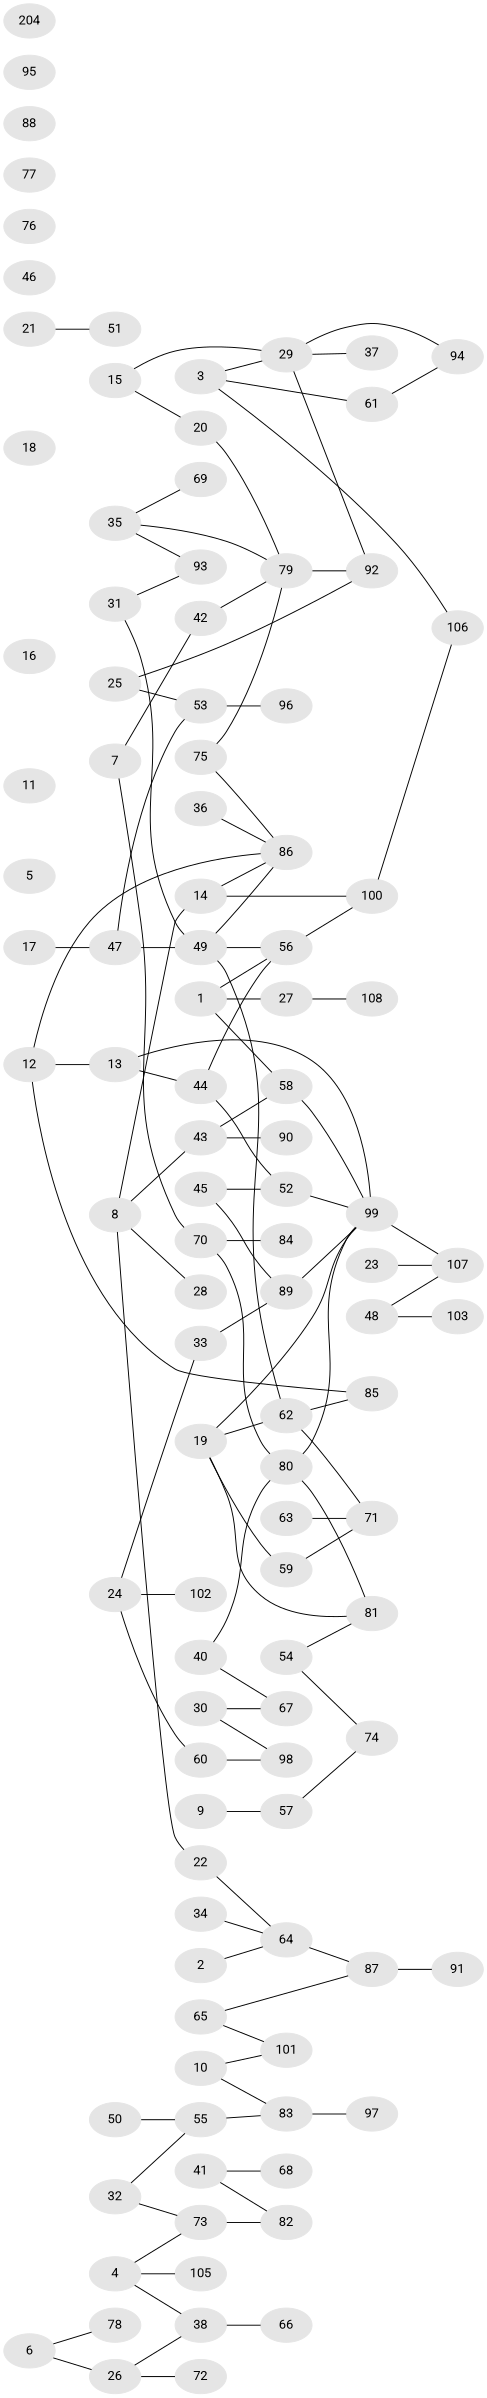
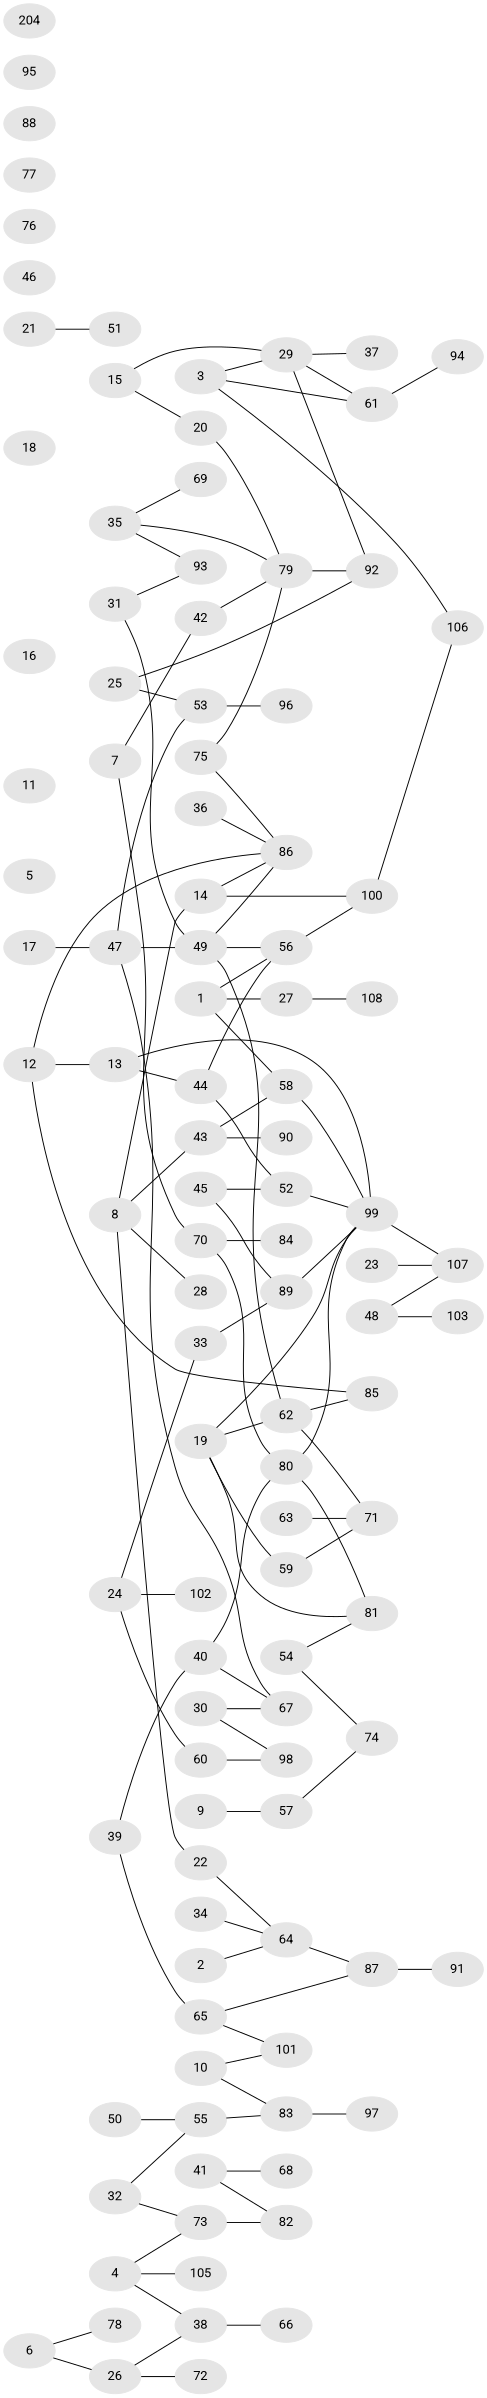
edge "29" -- "94": now "29" -- "61"
edge "47" -- "67": added
node "39": added
